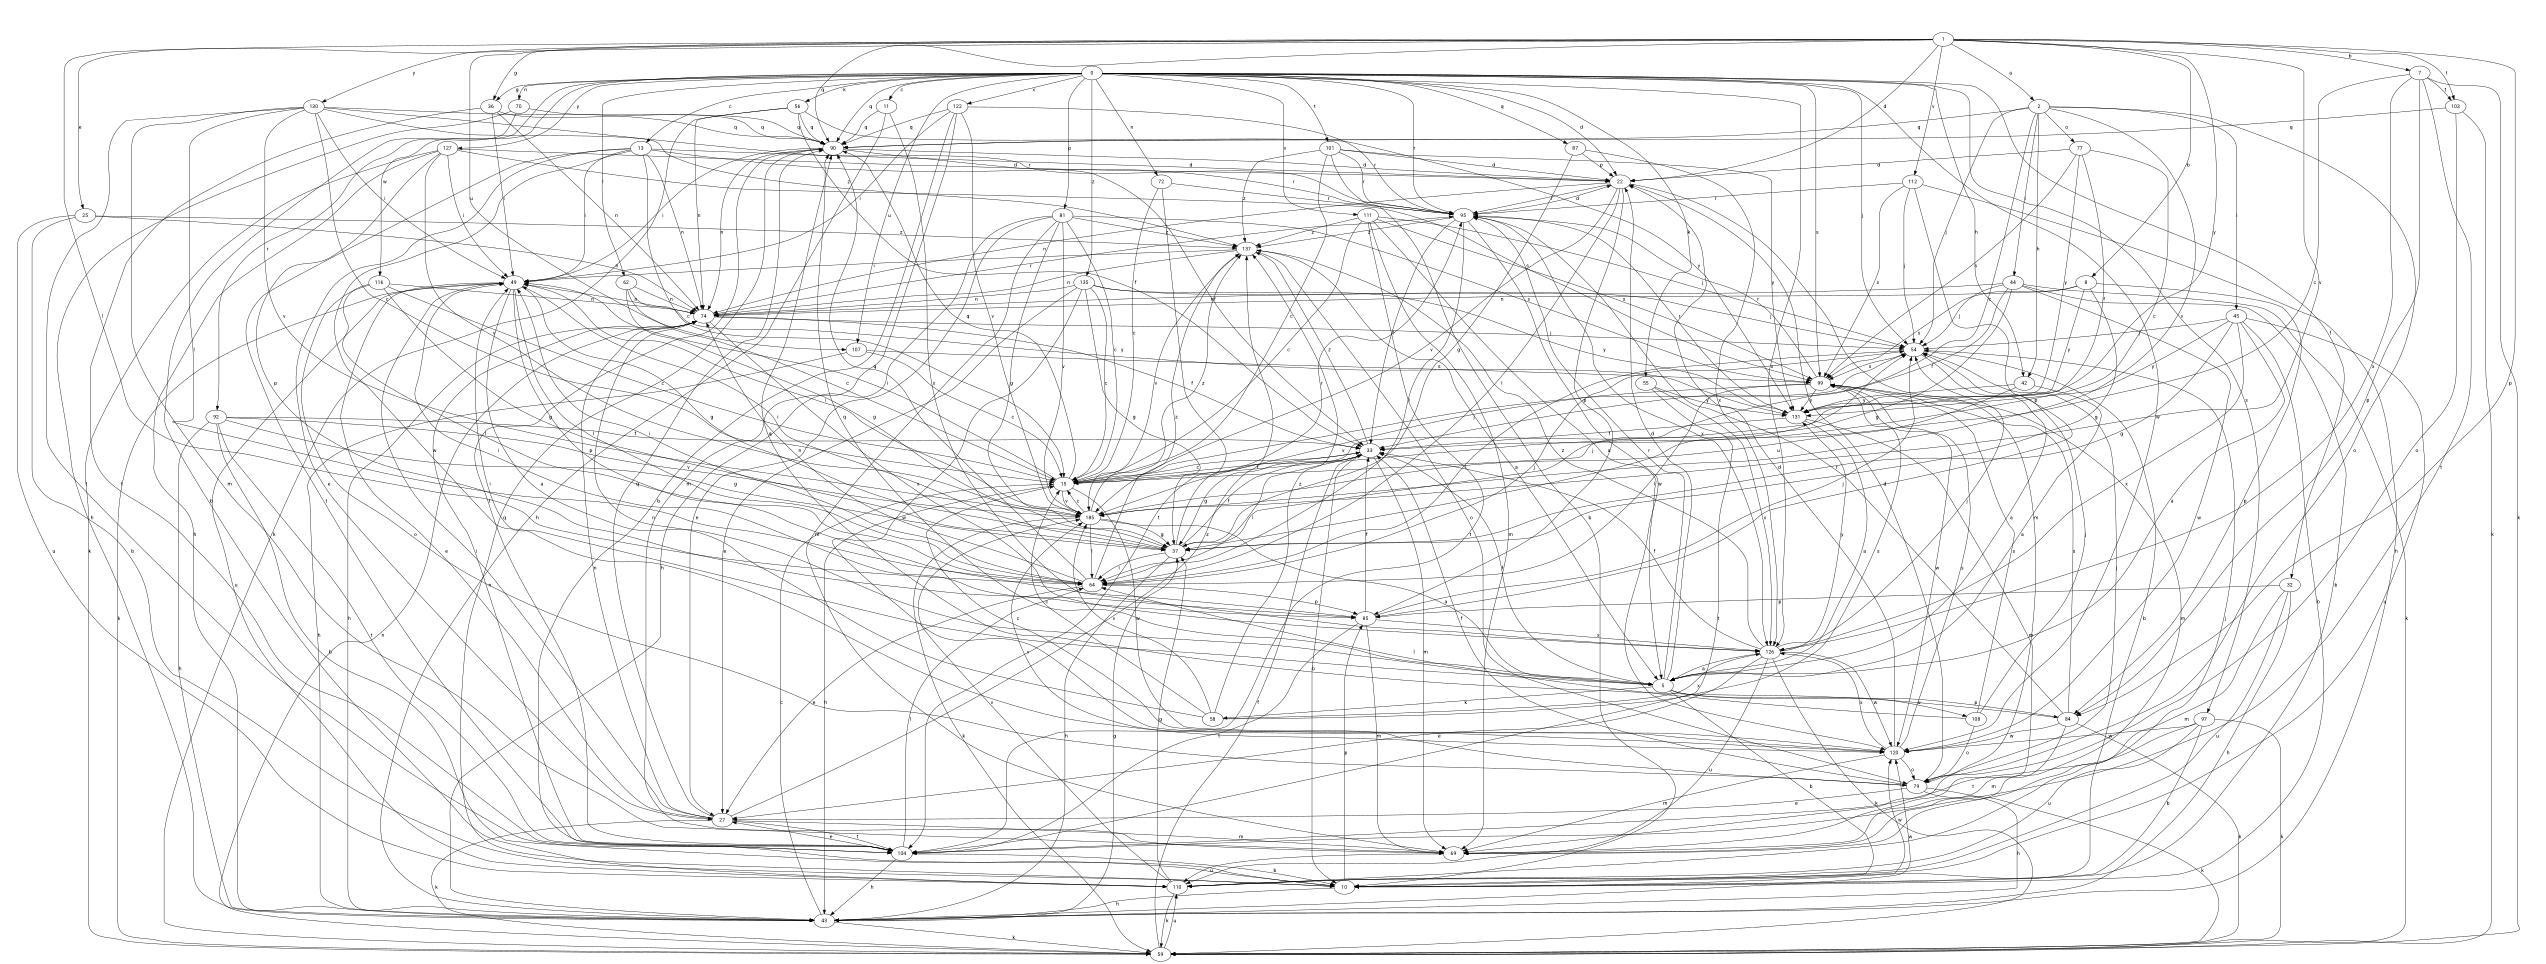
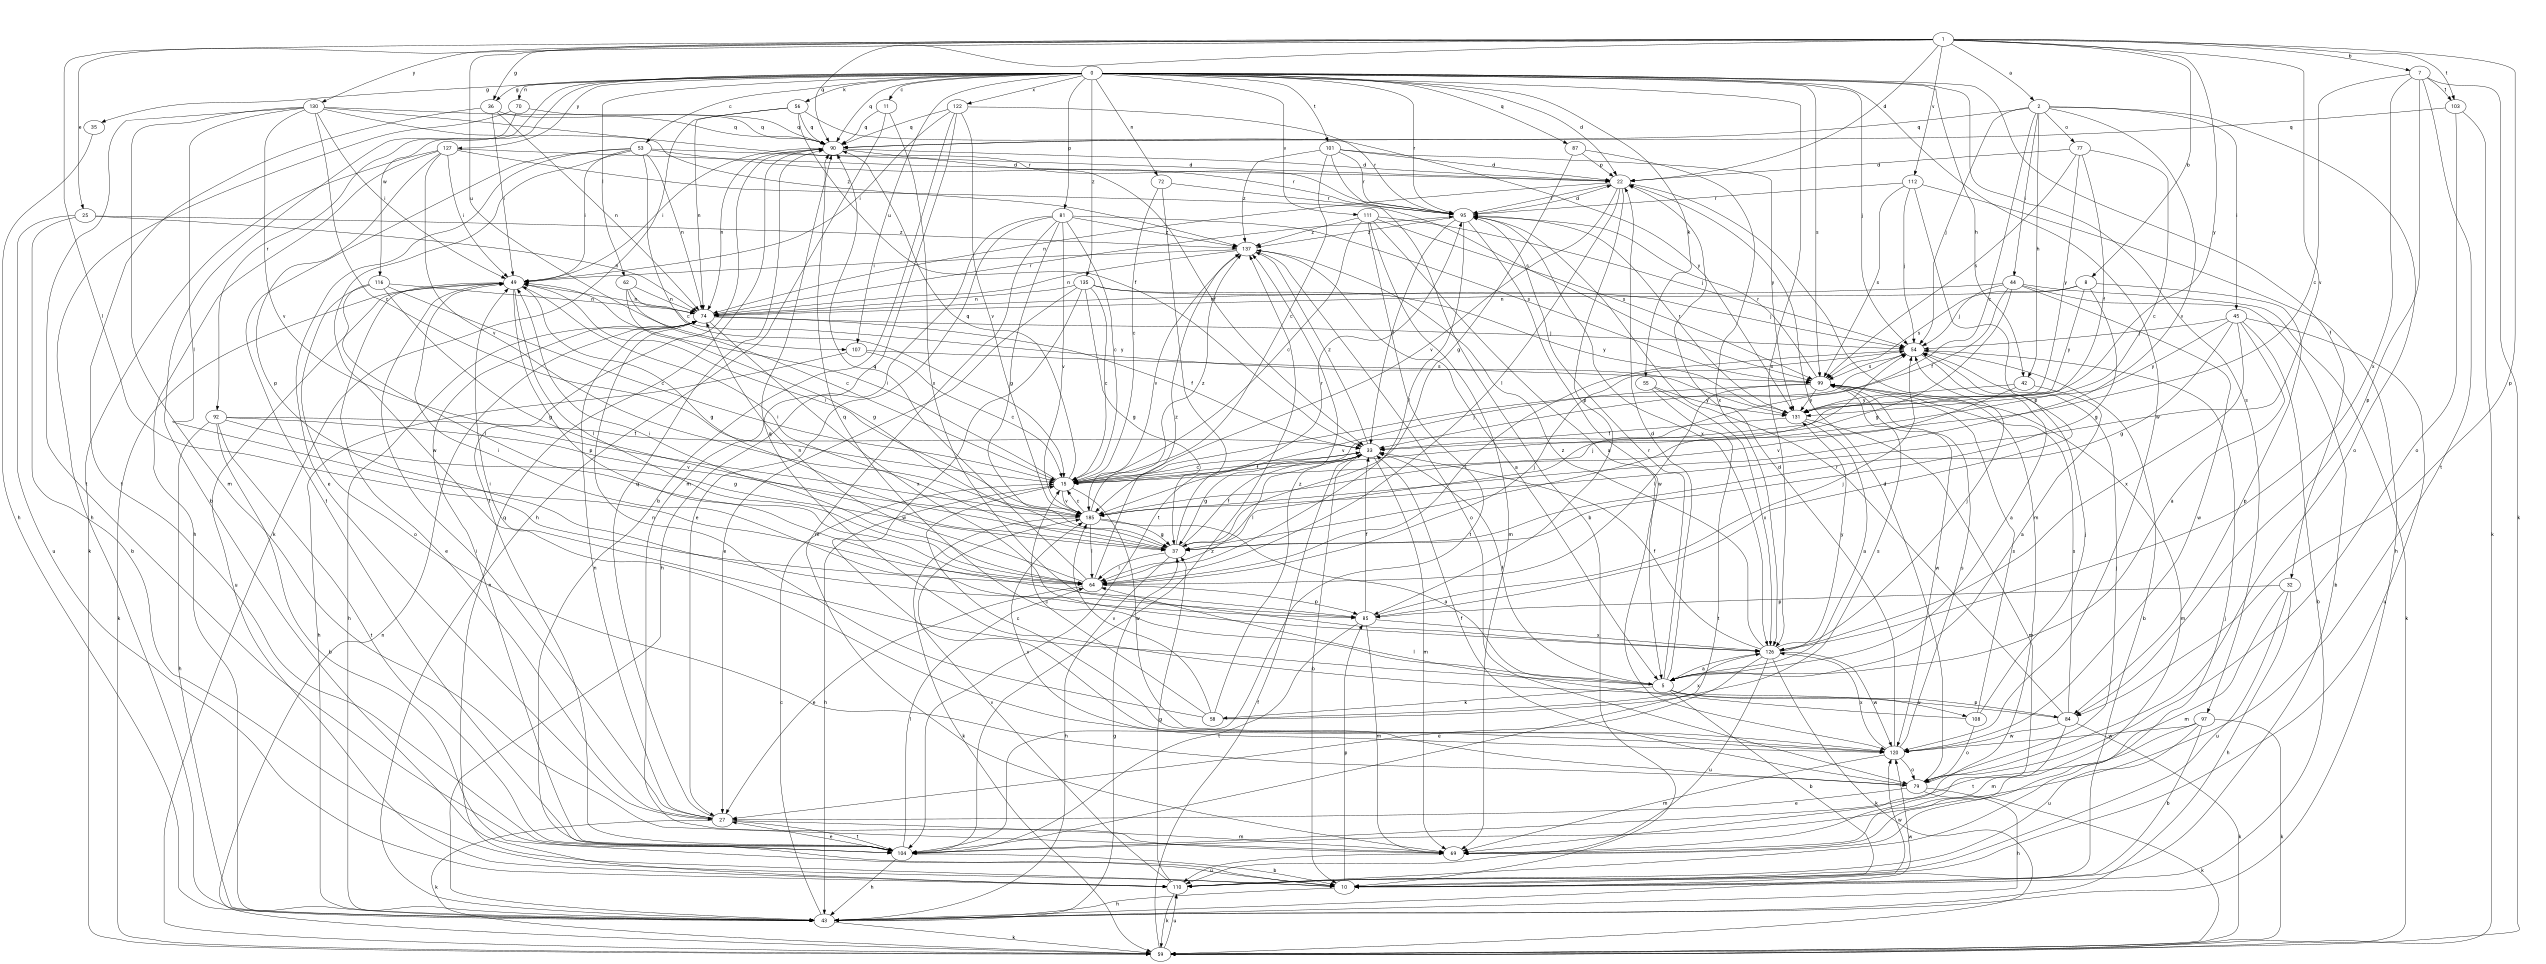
node "35": added
node "13": label "13" -> "53"
edge "42" -> "185": label "u" -> "v"
edge "49" -> "5": removed, label "a"
edge "27" -> "137": now "104" -> "137"
